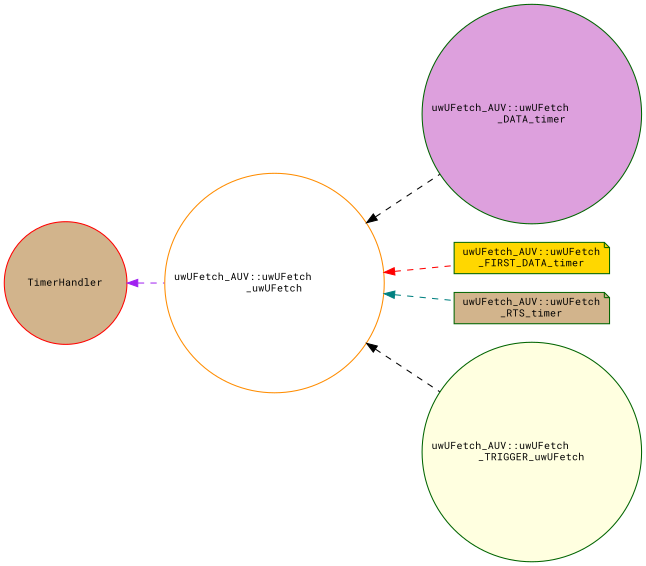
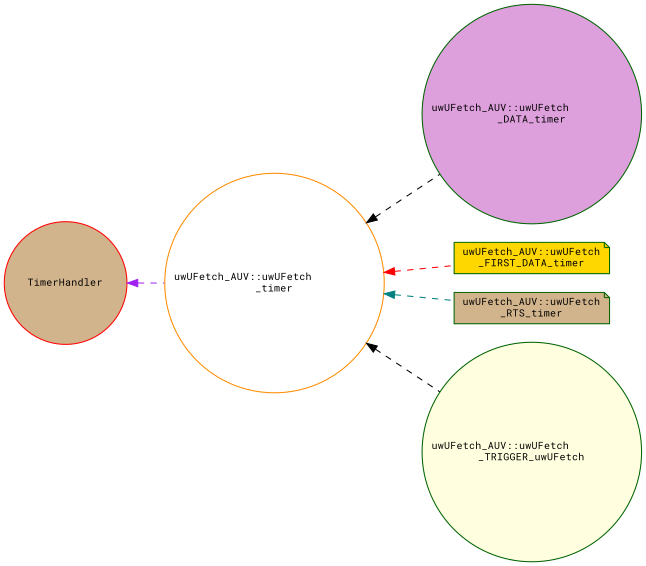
node "uwUFetch_AUV::uwUFetch _uwUFetch": label "uwUFetch_AUV::uwUFetch _uwUFetch" -> "uwUFetch_AUV::uwUFetch _timer"
